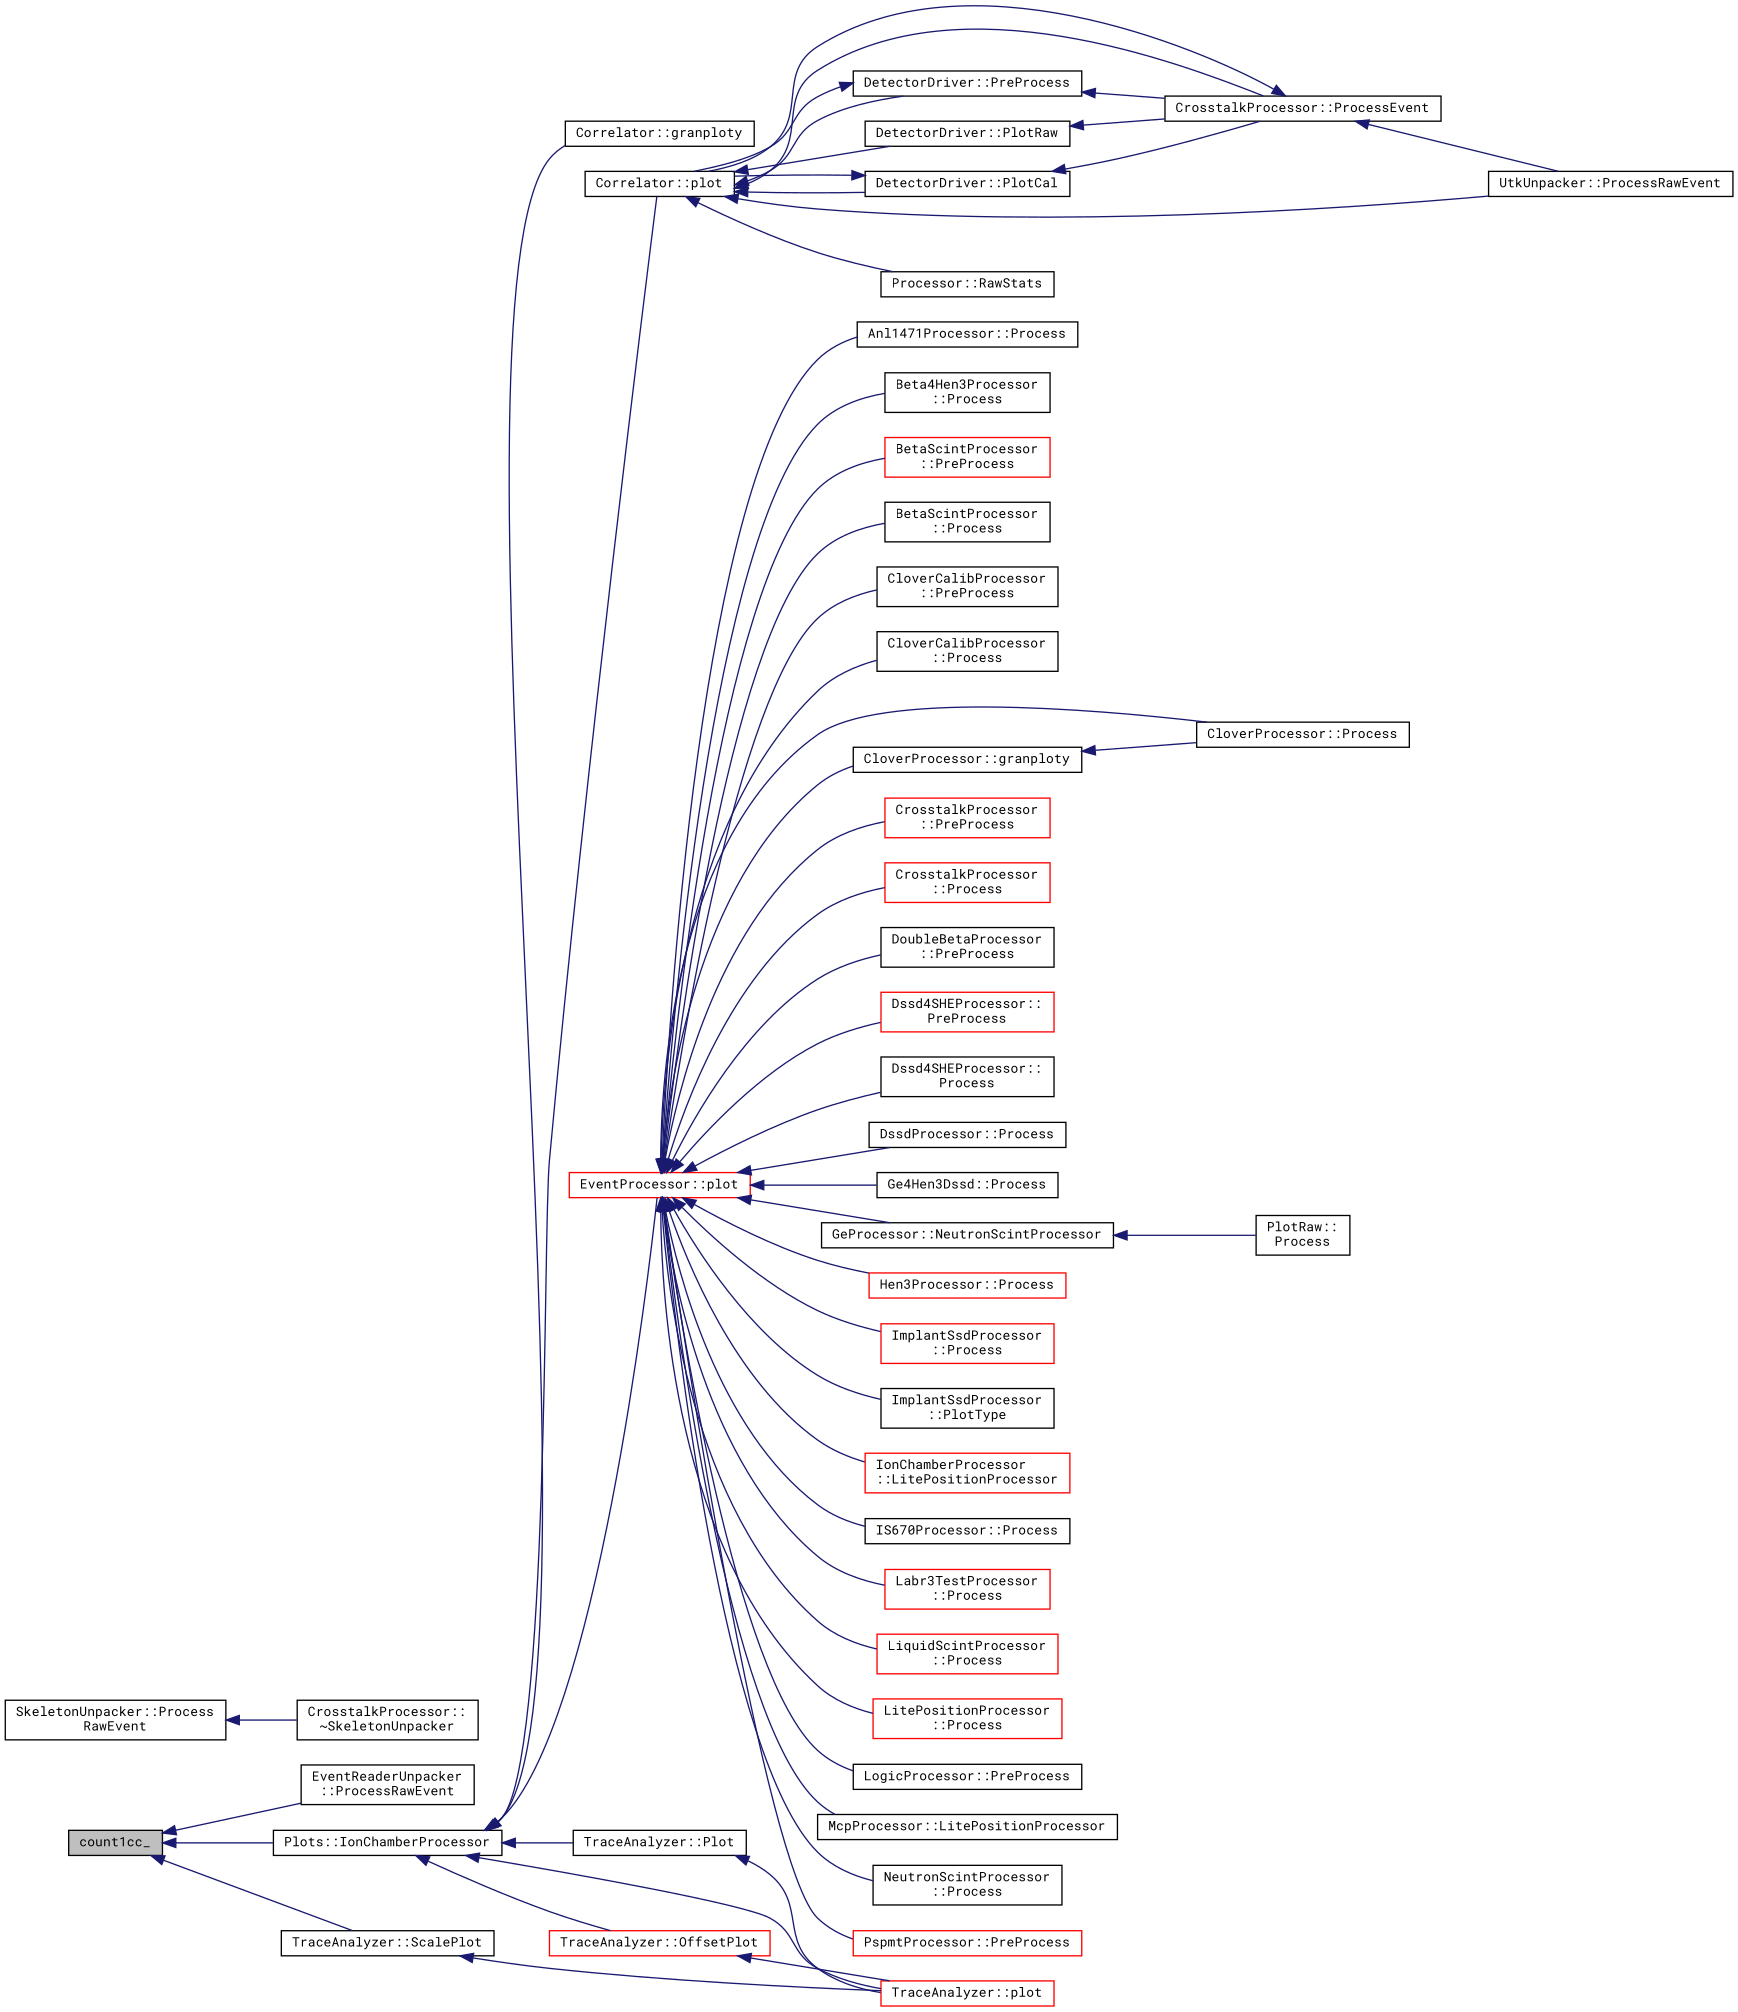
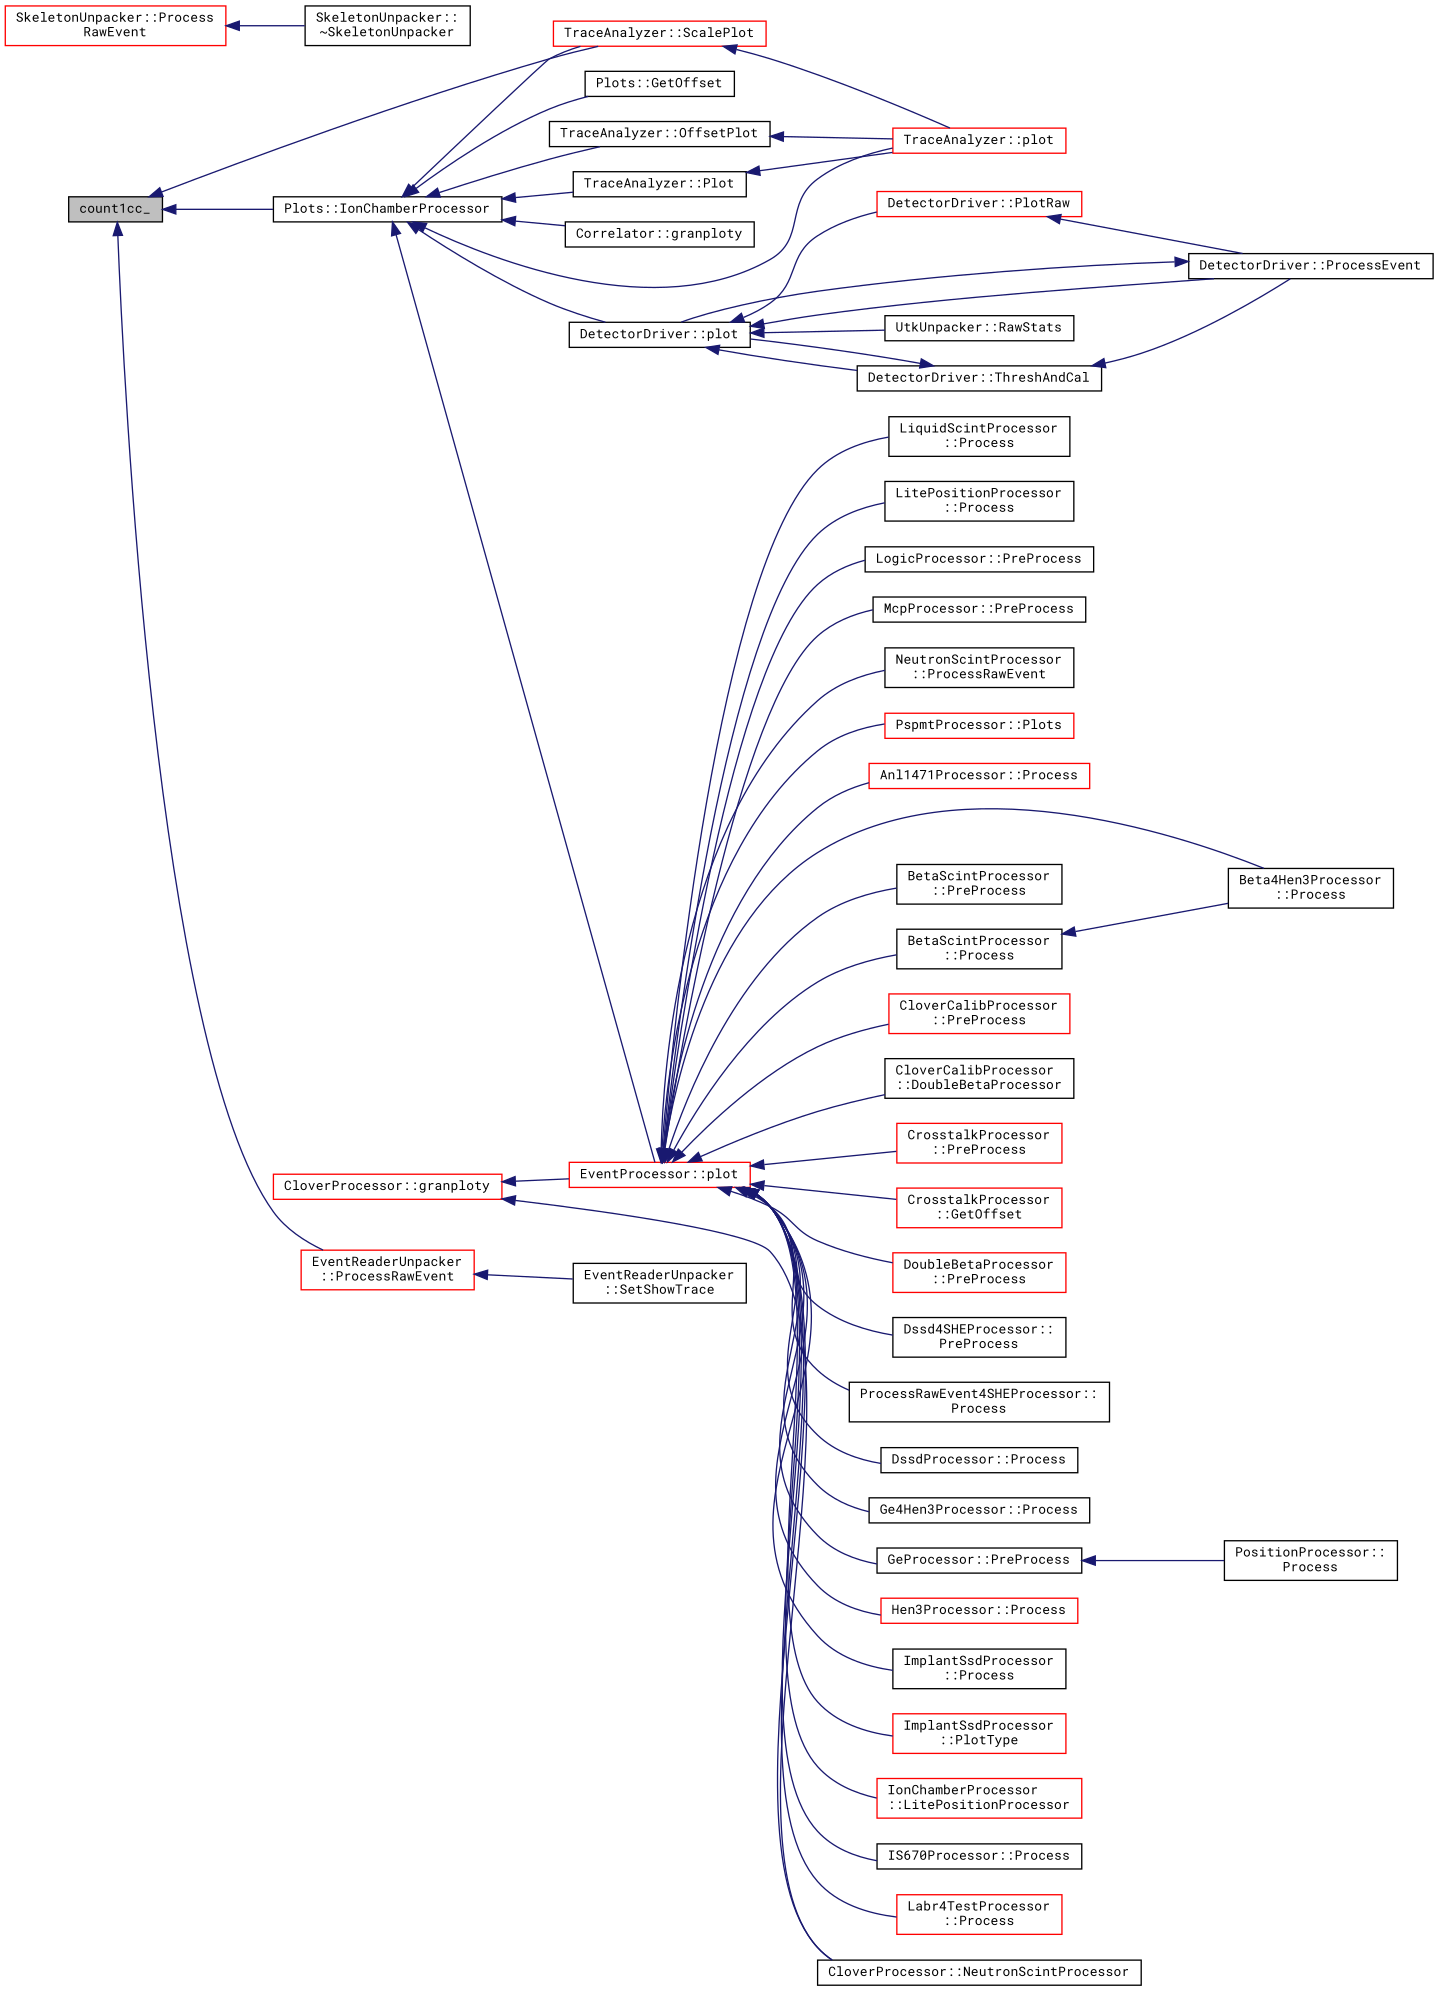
node "DetectorDriver::PreProcess": label "DetectorDriver::PreProcess" -> "DetectorDriver::ThreshAndCal"
node "Plots::GetOffset": added
node "CrosstalkProcessor::ProcessEvent": label "CrosstalkProcessor::ProcessEvent" -> "DetectorDriver::ProcessEvent"
edge "TraceAnalyzer::ScalePlot" -> "Plots::IonChamberProcessor": added
node "DetectorDriver::PlotRaw": color black -> red
node "Correlator::plot": label "Correlator::plot" -> "DetectorDriver::plot"
node "DetectorDriver::PlotCal": removed
node "UtkUnpacker::ProcessRawEvent": removed
node "Processor::RawStats": label "Processor::RawStats" -> "UtkUnpacker::RawStats"
node "Anl1471Processor::Process": color black -> red
node "BetaScintProcessor ::PreProcess": color red -> black
node "CloverCalibProcessor ::PreProcess": color black -> red
node "CloverCalibProcessor ::Process": label "CloverCalibProcessor ::Process" -> "CloverCalibProcessor ::DoubleBetaProcessor"
node "CloverProcessor::Process": label "CloverProcessor::Process" -> "CloverProcessor::NeutronScintProcessor"
node "CloverProcessor::granploty": color black -> red
node "CrosstalkProcessor ::Process": label "CrosstalkProcessor ::Process" -> "CrosstalkProcessor ::GetOffset"
edge "Beta4Hen3Processor ::Process" -> "BetaScintProcessor ::Process": added
edge "CloverProcessor::granploty" -> "EventProcessor::plot": reversed
node "DoubleBetaProcessor ::PreProcess": color black -> red
node "Dssd4SHEProcessor:: PreProcess": color red -> black
node "Dssd4SHEProcessor:: Process": label "Dssd4SHEProcessor:: Process" -> "ProcessRawEvent4SHEProcessor:: Process"
node "Ge4Hen3Dssd::Process": label "Ge4Hen3Dssd::Process" -> "Ge4Hen3Processor::Process"
node "GeProcessor::NeutronScintProcessor": label "GeProcessor::NeutronScintProcessor" -> "GeProcessor::PreProcess"
node "PlotRaw:: Process": label "PlotRaw:: Process" -> "PositionProcessor:: Process"
node "EventReaderUnpacker ::SetShowTrace": added
node "ImplantSsdProcessor ::Process": color red -> black
node "ImplantSsdProcessor ::PlotType": color black -> red
node "Labr3TestProcessor ::Process": label "Labr3TestProcessor ::Process" -> "Labr4TestProcessor ::Process"
node "LiquidScintProcessor ::Process": color red -> black
node "LitePositionProcessor ::Process": color red -> black
node "SkeletonUnpacker::Process RawEvent": color black -> red
node "CrosstalkProcessor:: ~SkeletonUnpacker": label "CrosstalkProcessor:: ~SkeletonUnpacker" -> "SkeletonUnpacker:: ~SkeletonUnpacker"
node "EventReaderUnpacker ::ProcessRawEvent": color black -> red
node "McpProcessor::LitePositionProcessor": label "McpProcessor::LitePositionProcessor" -> "McpProcessor::PreProcess"
node "NeutronScintProcessor ::Process": label "NeutronScintProcessor ::Process" -> "NeutronScintProcessor ::ProcessRawEvent"
node "TraceAnalyzer::ScalePlot": color black -> red
node "TraceAnalyzer::OffsetPlot": color red -> black
node "PspmtProcessor::PreProcess": label "PspmtProcessor::PreProcess" -> "PspmtProcessor::Plots"
